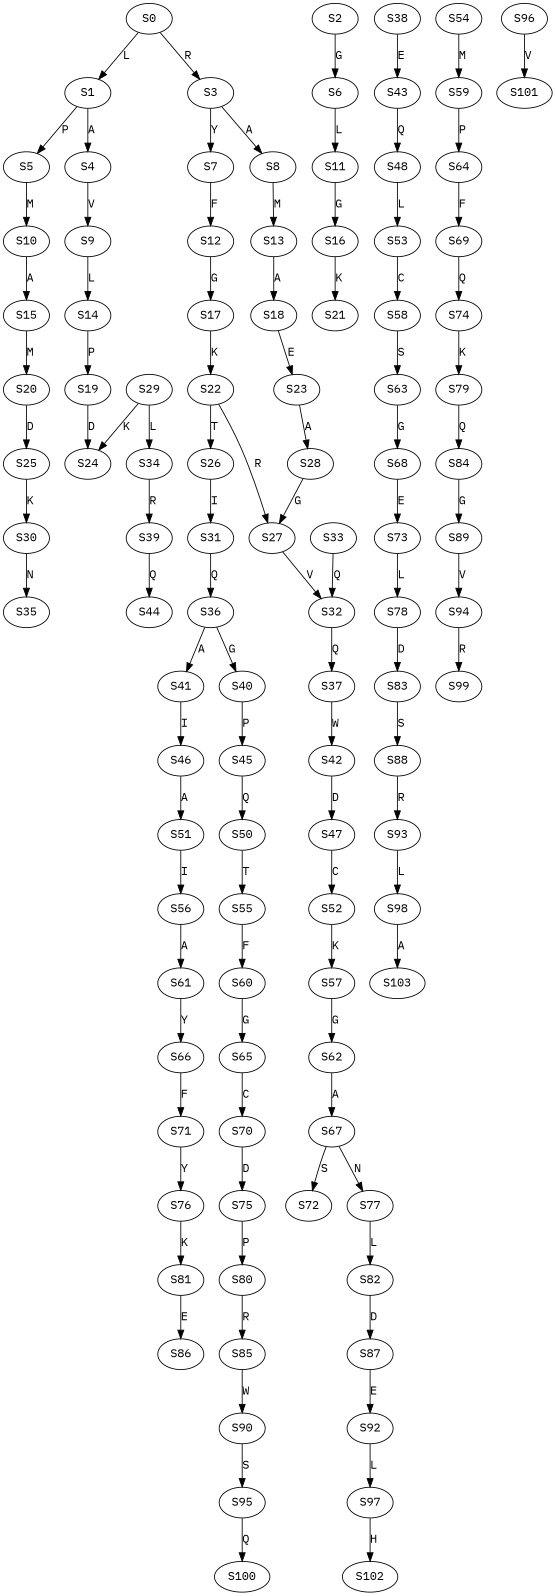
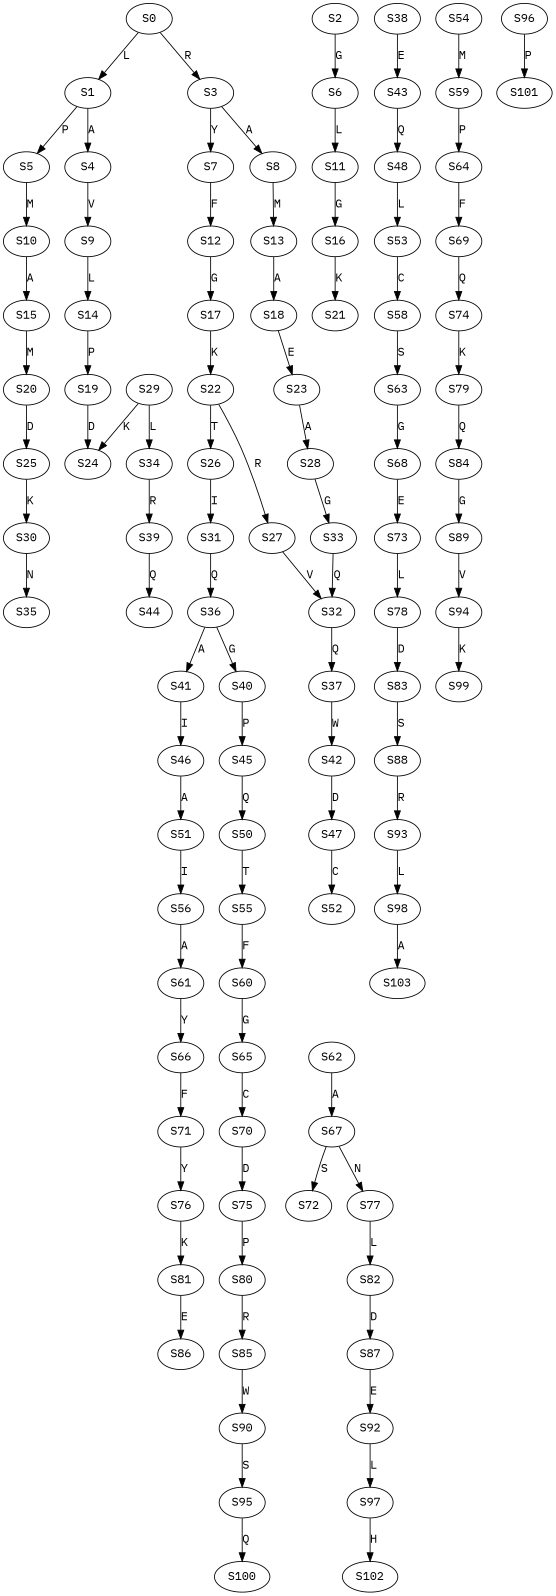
edge "S96" -> "S101": label "V" -> "P"
edge "S28" -> "S27": now "S28" -> "S33"
edge "S94" -> "S99": label "R" -> "K"
node "S57": removed
